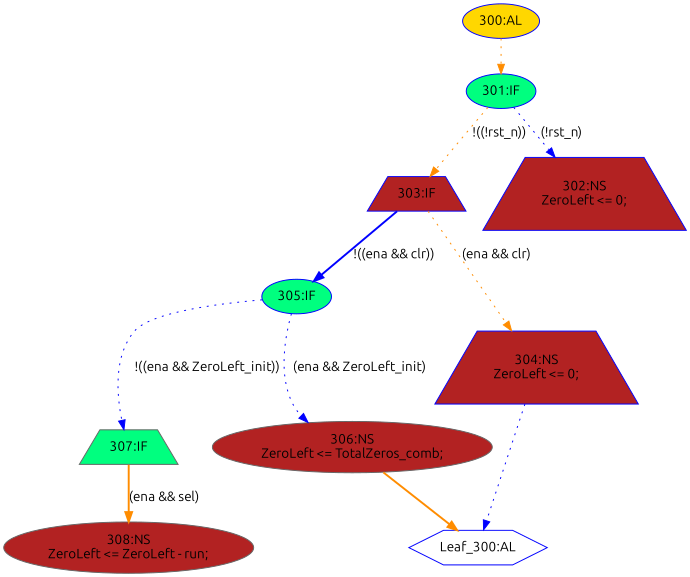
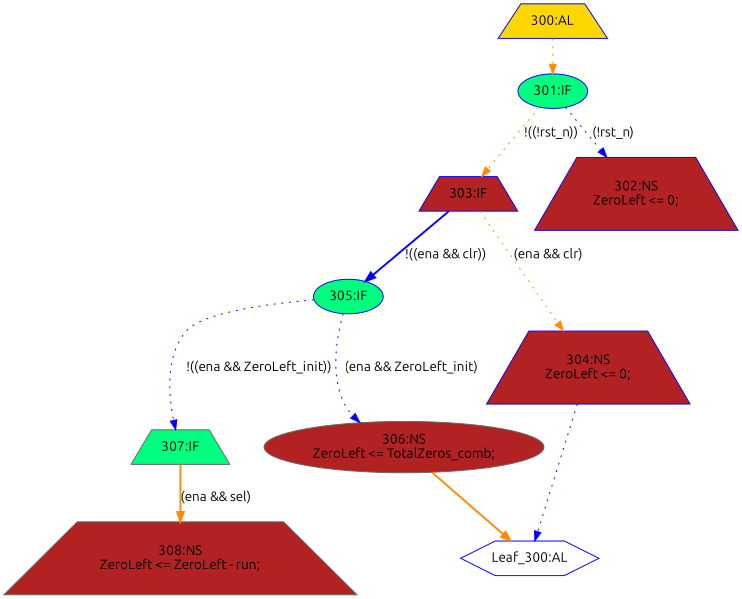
node "300:AL": shape ellipse -> trapezium
node "308:NS ZeroLeft <= ZeroLeft - run;": shape ellipse -> trapezium
